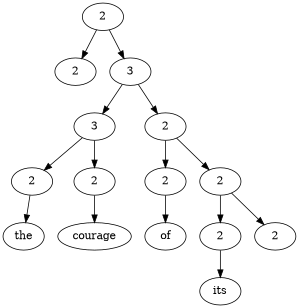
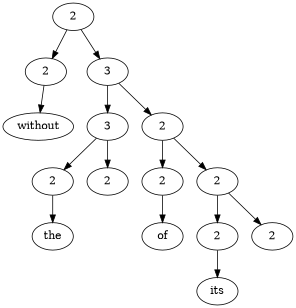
node "without": added
node "courage": removed
